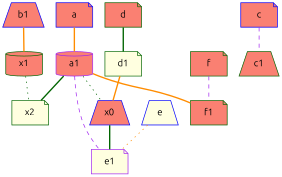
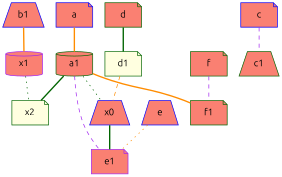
node "x1": color darkgreen -> purple
node "a1": color purple -> darkgreen
edge "d1" -- "x0": style bold -> dashed
node "e": fillcolor lightyellow -> salmon
node "e1": fillcolor lightyellow -> salmon
